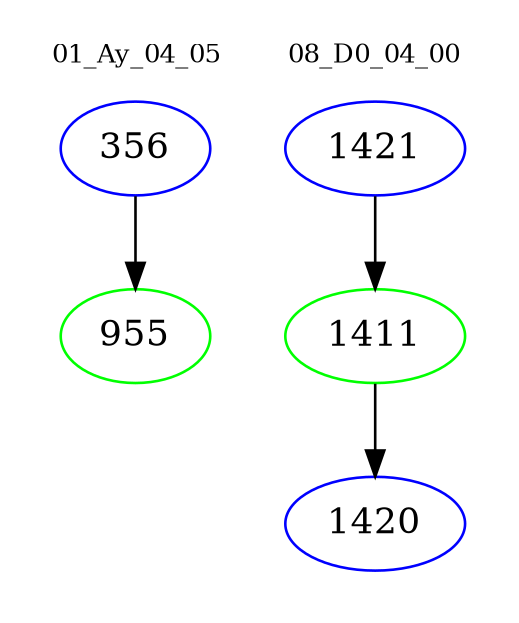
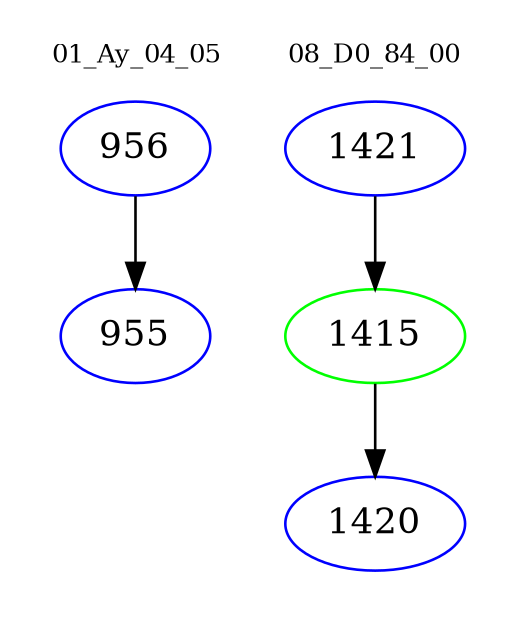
cluster "08_D0_04_00": label "08_D0_04_00" -> "08_D0_84_00"
node "356": label "356" -> "956"
node "955": color green -> blue
node "1411": label "1411" -> "1415"
